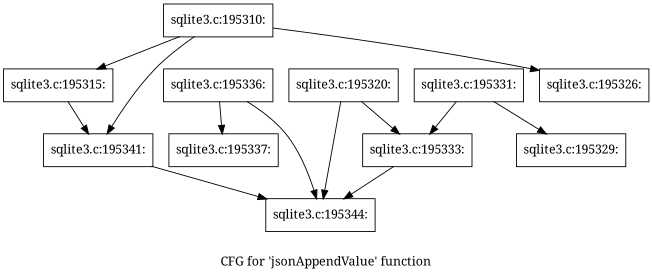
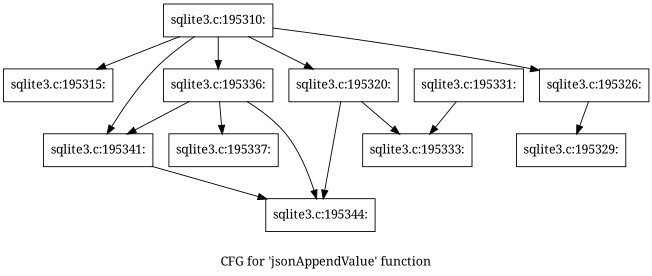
edge "sqlite3.c:195310:" -> "sqlite3.c:195336:": added
edge "sqlite3.c:195310:" -> "sqlite3.c:195320:": added
edge "sqlite3.c:195315:" -> "sqlite3.c:195341:": now "sqlite3.c:195336:" -> "sqlite3.c:195341:"
edge "sqlite3.c:195331:" -> "sqlite3.c:195329:": now "sqlite3.c:195326:" -> "sqlite3.c:195329:"
edge "sqlite3.c:195333:" -> "sqlite3.c:195344:": removed
